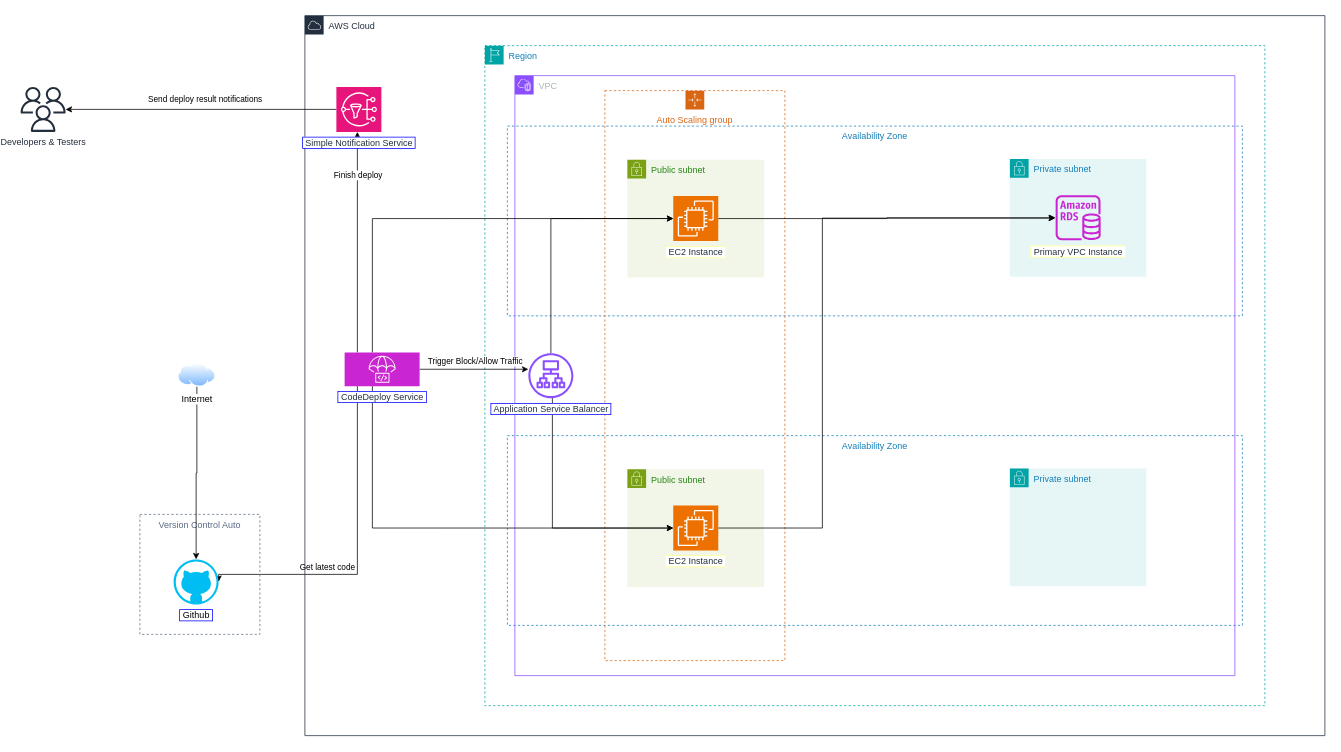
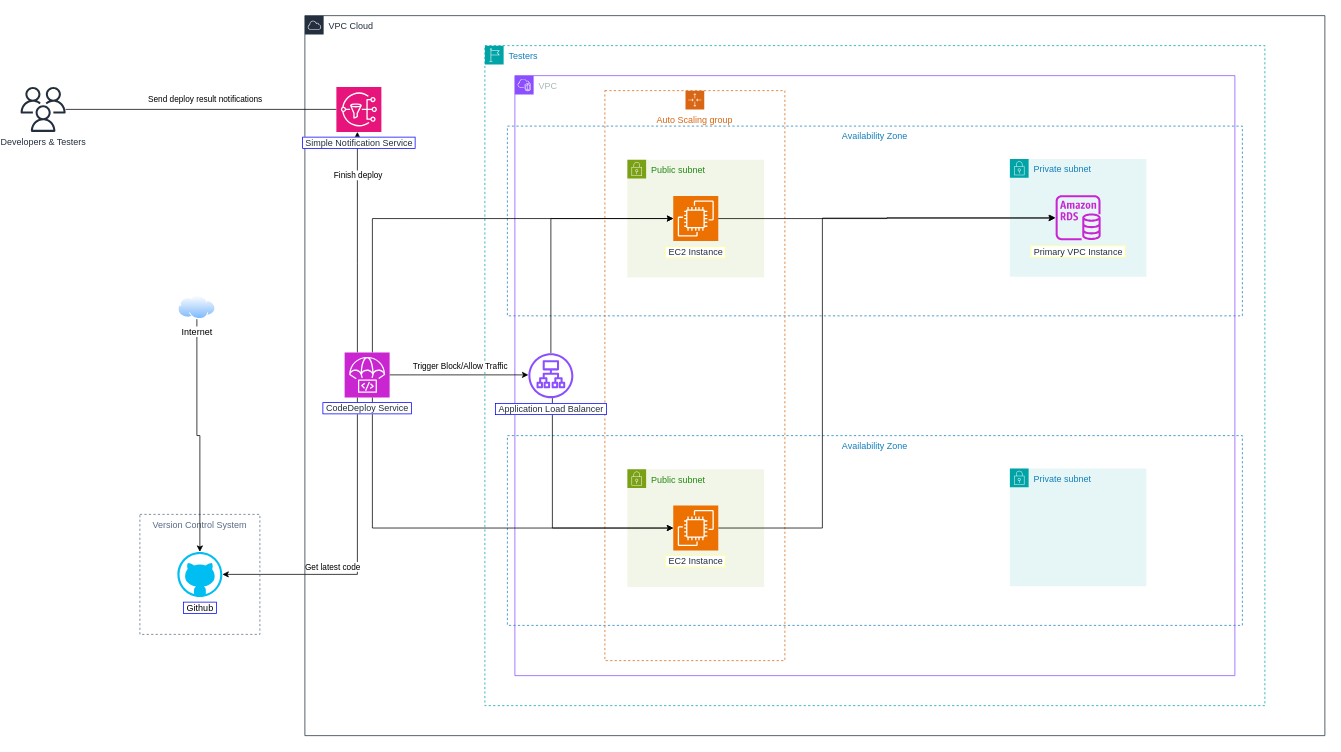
node "AWS Cloud": label "AWS Cloud" -> "VPC Cloud"
node "Region": label "Region" -> "Testers"
edge "Simple Notification Service" -> "Developers & Testers": arrowhead classic -> none
node "CodeDeploy Service": size 75x34 -> 45x45
node "Internet": moved (197, 375) -> (197, 307)
node "Application Service Balancer": label "Application Service Balancer" -> "Application Load Balancer"
node "Version Control Auto": label "Version Control Auto" -> "Version Control System"
node "Github": moved (196, 582) -> (200, 574)
